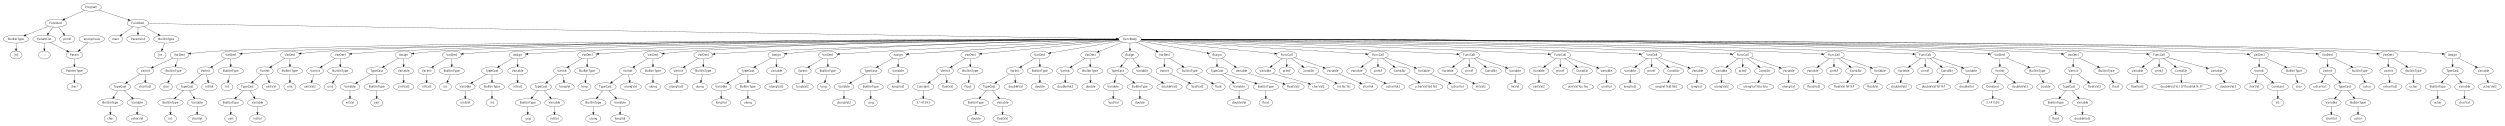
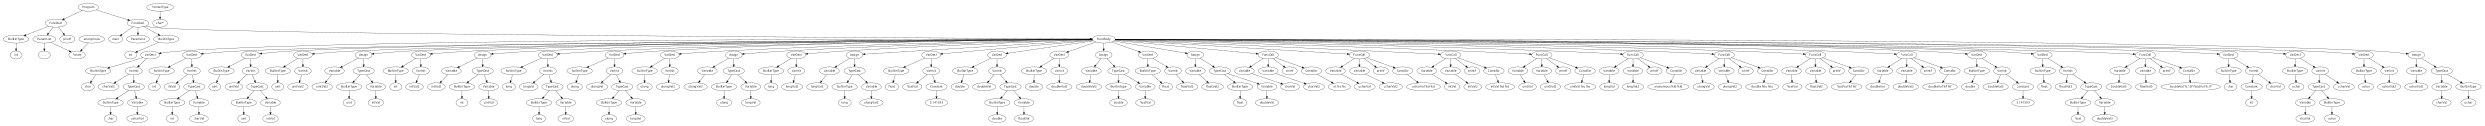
edge "Param" -> "PointerType": removed
node "intVal %d %d": added
node "longVal %ld %ld": label "longVal %ld %ld" -> "anonymous %ld %ld"
node "ulongVal %lu %lu": label "ulongVal %lu %lu" -> "double %lu %lu"
